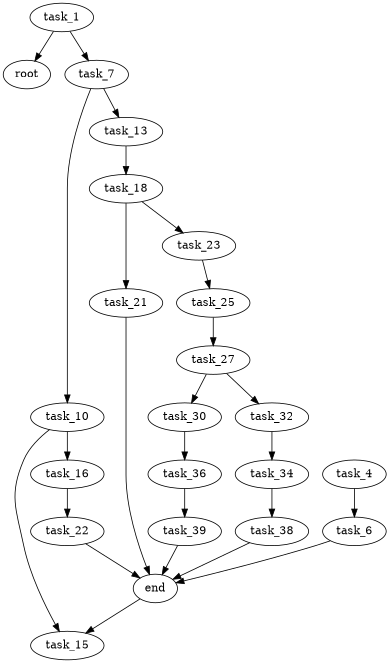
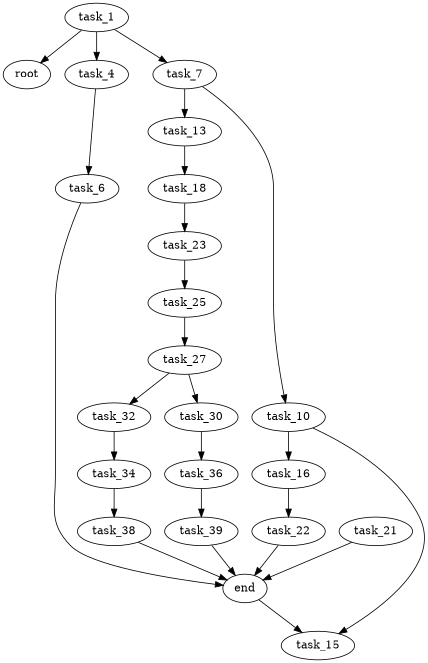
edge "task_1" -> "task_4": added
edge "task_18" -> "task_21": removed
